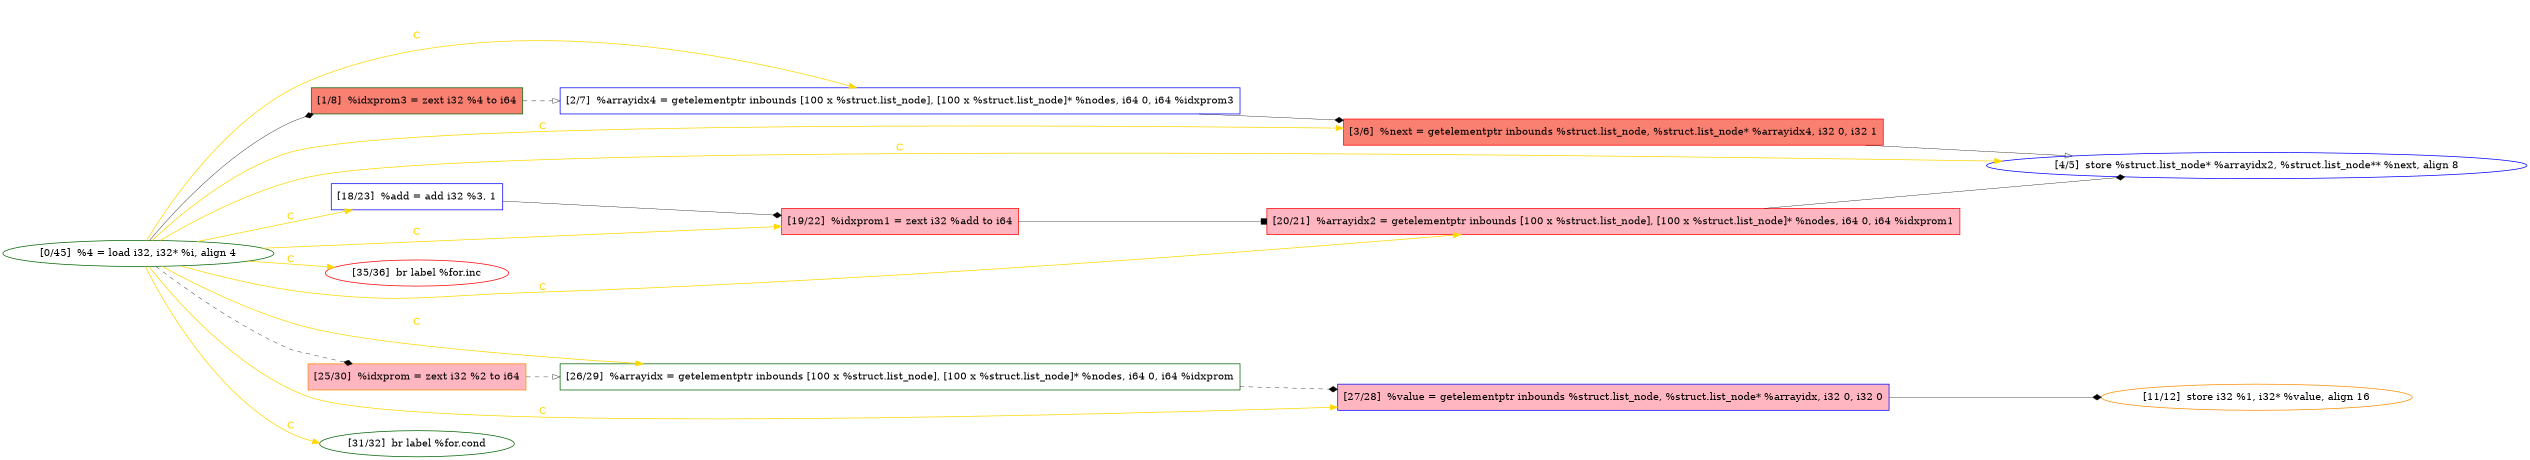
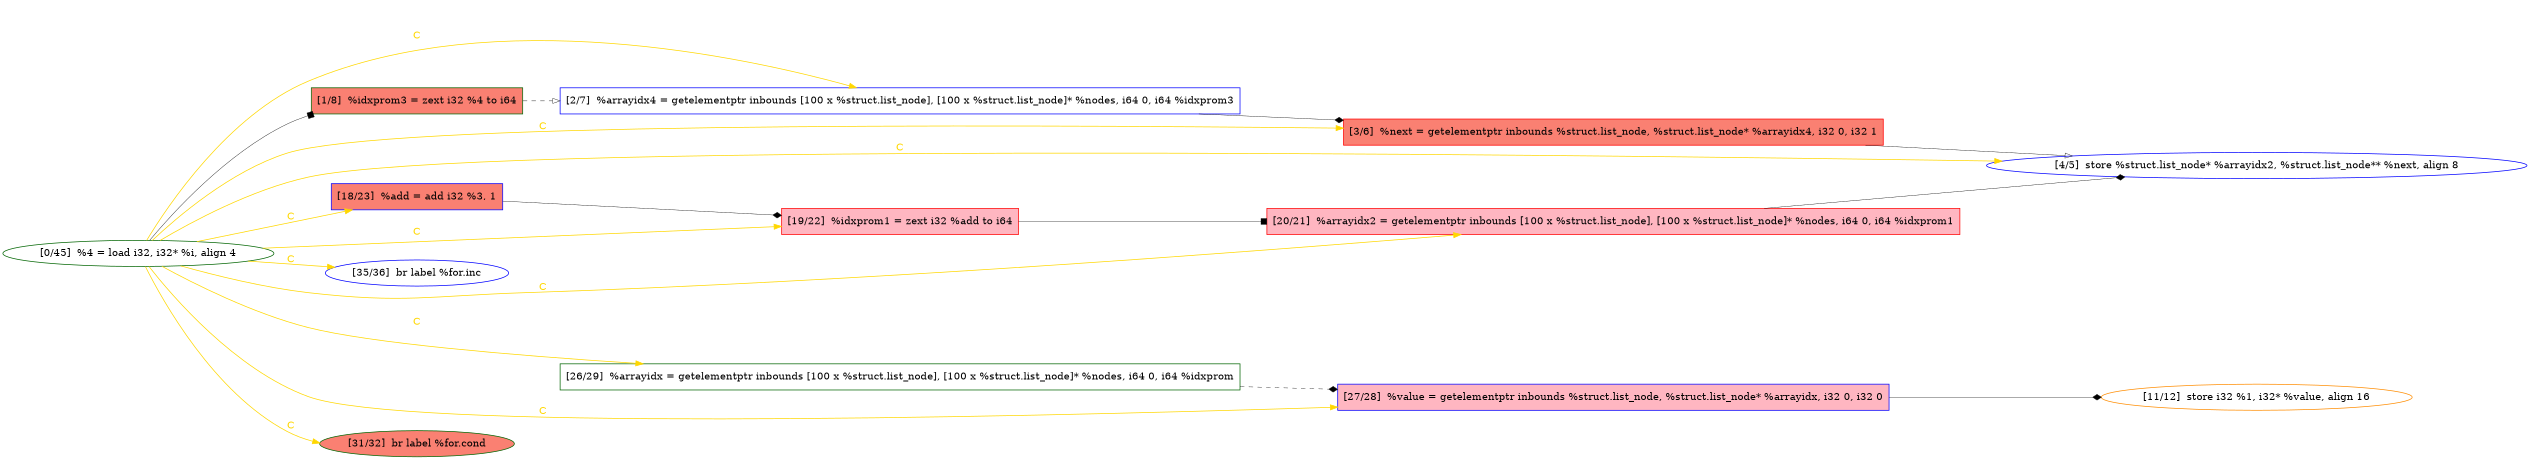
edge "[0/45]  %4 = load i32, i32* %i, align 4" -> "[1/8]  %idxprom3 = zext i32 %4 to i64": arrowhead diamond -> box
node "[18/23]  %add = add i32 %3, 1": fillcolor white -> salmon
node "[35/36]  br label %for.inc": color red -> blue
node "[25/30]  %idxprom = zext i32 %2 to i64": removed
node "[31/32]  br label %for.cond": fillcolor white -> salmon
